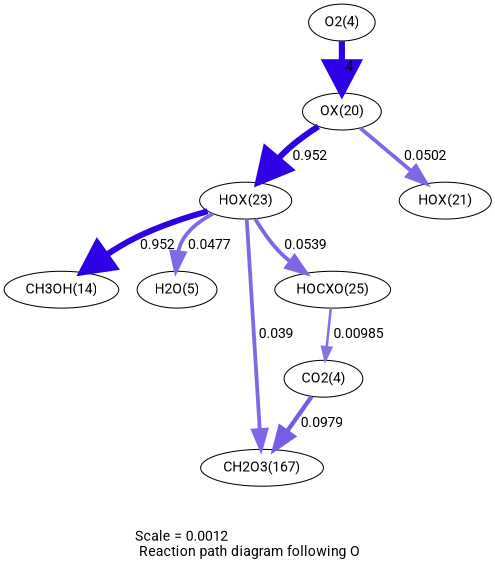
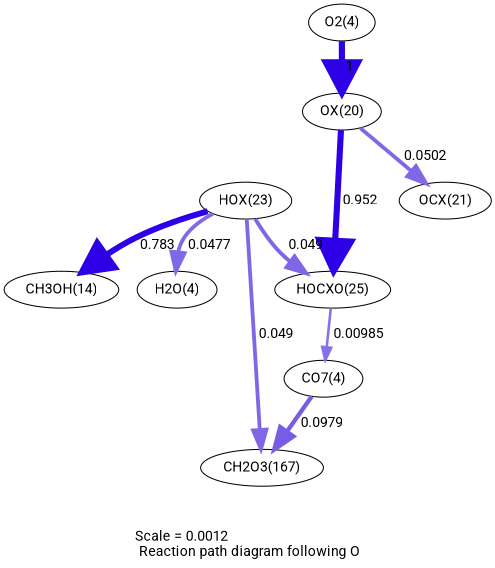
edge "O2(4)" -> "OX(20)": label " 4" -> " 1"
edge "OX(20)" -> "HOX(23)": now "OX(20)" -> "HOCXO(25)"
node "HOX(21)": label "HOX(21)" -> "OCX(21)"
edge "HOX(23)" -> "CH3OH(14)": label " 0.952" -> " 0.783"
edge "HOX(23)" -> "HOCXO(25)": label " 0.0539" -> " 0.049"
node "H2O(5)": label "H2O(5)" -> "H2O(4)"
edge "HOX(23)" -> "CH2O3(167)": label " 0.039" -> " 0.049"
node "CO2(4)": label "CO2(4)" -> "CO7(4)"
